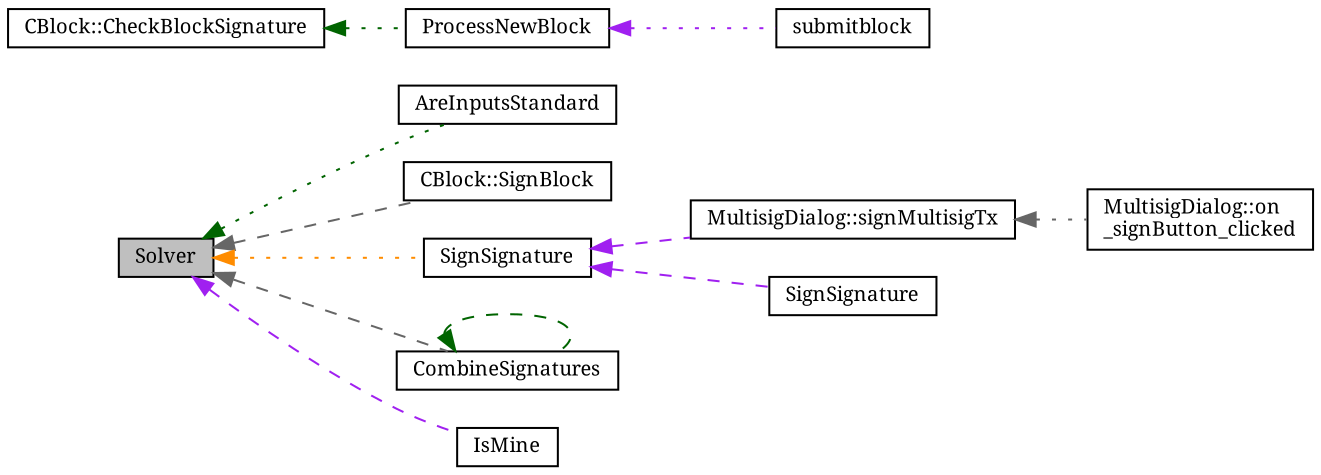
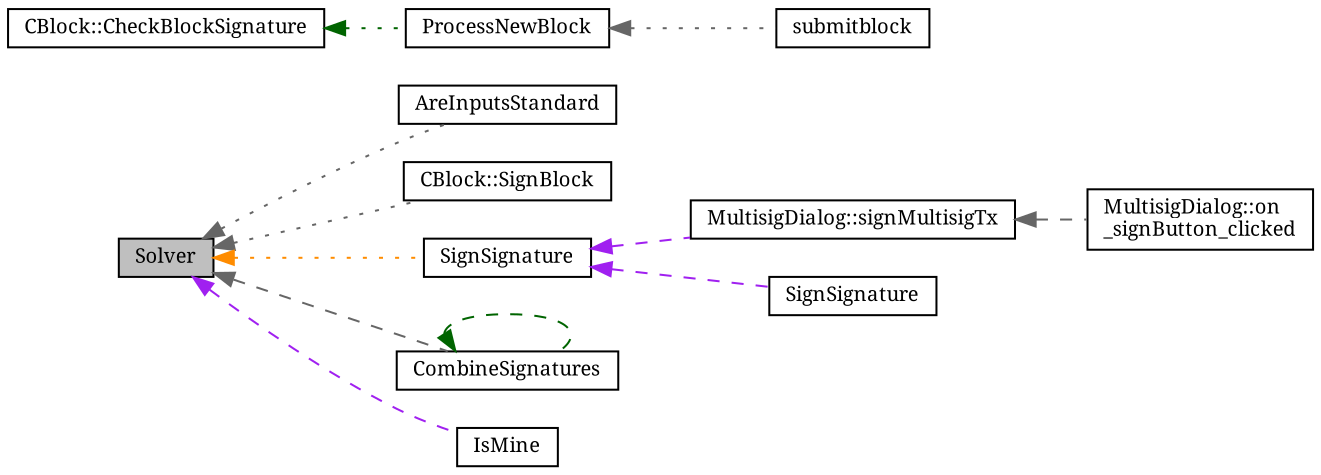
edge "submitblock" -> "ProcessNewBlock": color purple -> gray40
edge "AreInputsStandard" -> "Solver": color darkgreen -> gray40
edge "MultisigDialog::on _signButton_clicked" -> "MultisigDialog::signMultisigTx": style dotted -> dashed
edge "CBlock::SignBlock" -> "Solver": style dashed -> dotted
